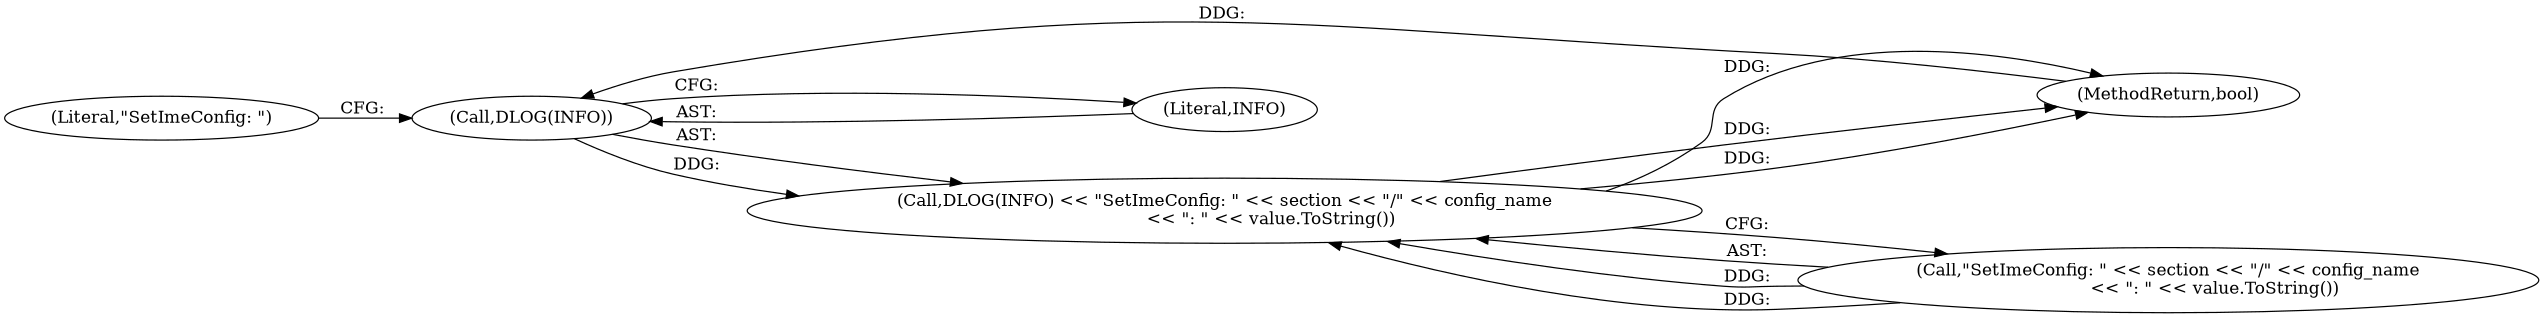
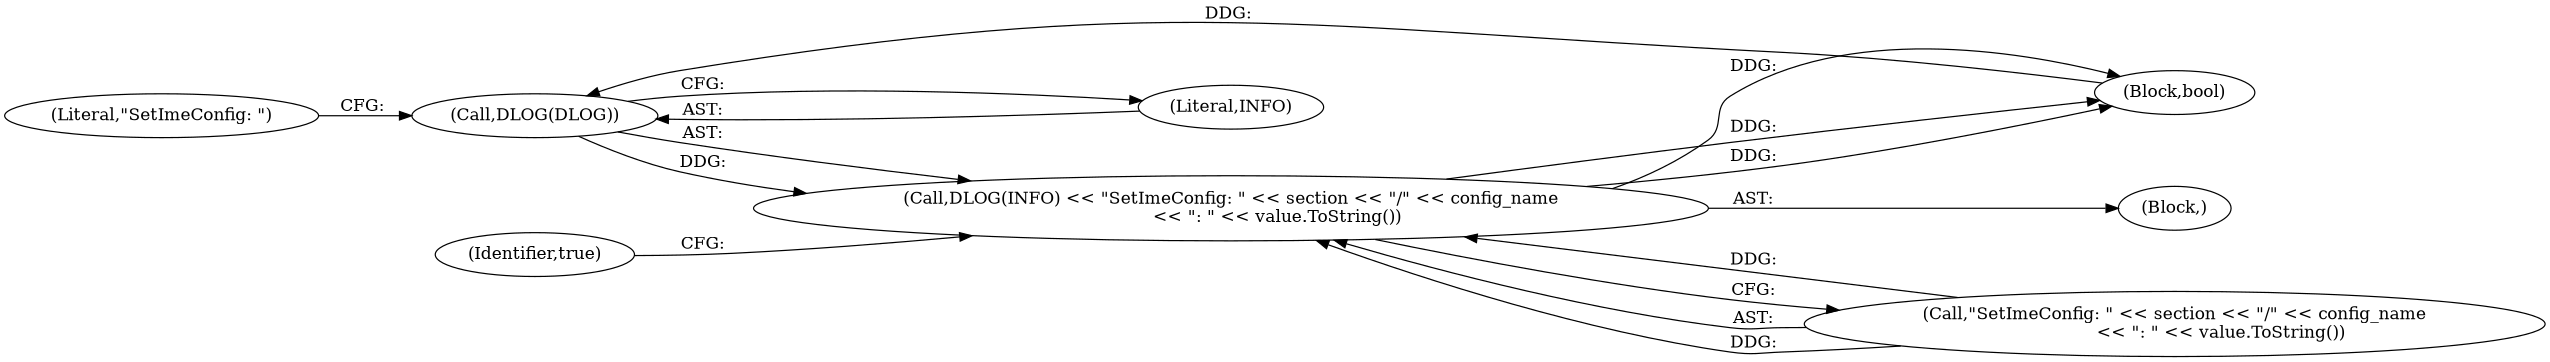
node "(MethodReturn,bool)": label "(MethodReturn,bool)" -> "(Block,bool)"
node "(Call,DLOG(INFO))": label "(Call,DLOG(INFO))" -> "(Call,DLOG(DLOG))"
node "(Block,)": added
node "(Identifier,true)": added
